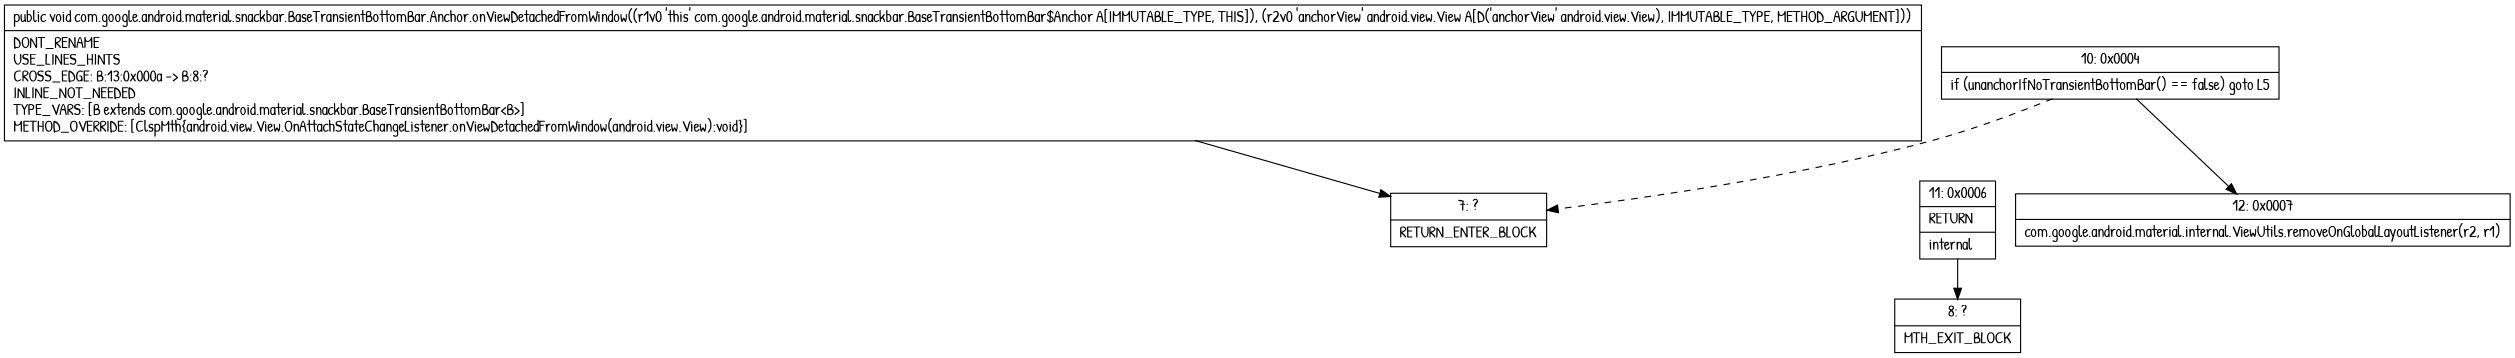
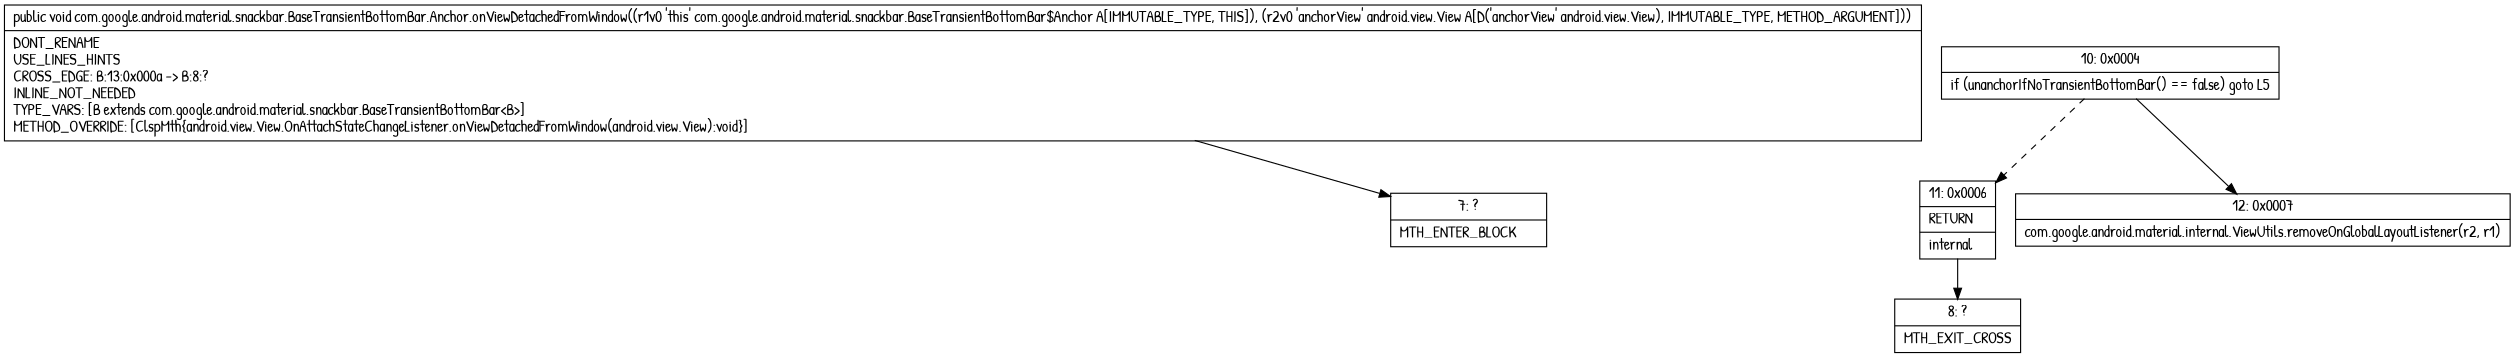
edge "10: 0x0004" -> "7: ?": now "10: 0x0004" -> "11: 0x0006"
node "7: ?": text "RETURN_ENTER_BLOCK" -> "MTH_ENTER_BLOCK"
node "8: ?": text "MTH_EXIT_BLOCK" -> "MTH_EXIT_CROSS"
